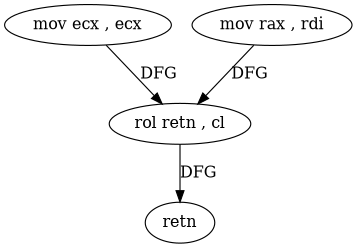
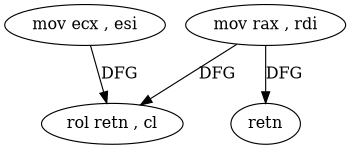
node "mov ecx , ecx": label "mov ecx , ecx" -> "mov ecx , esi"
edge "rol retn , cl" -> "retn": now "mov rax , rdi" -> "retn"
